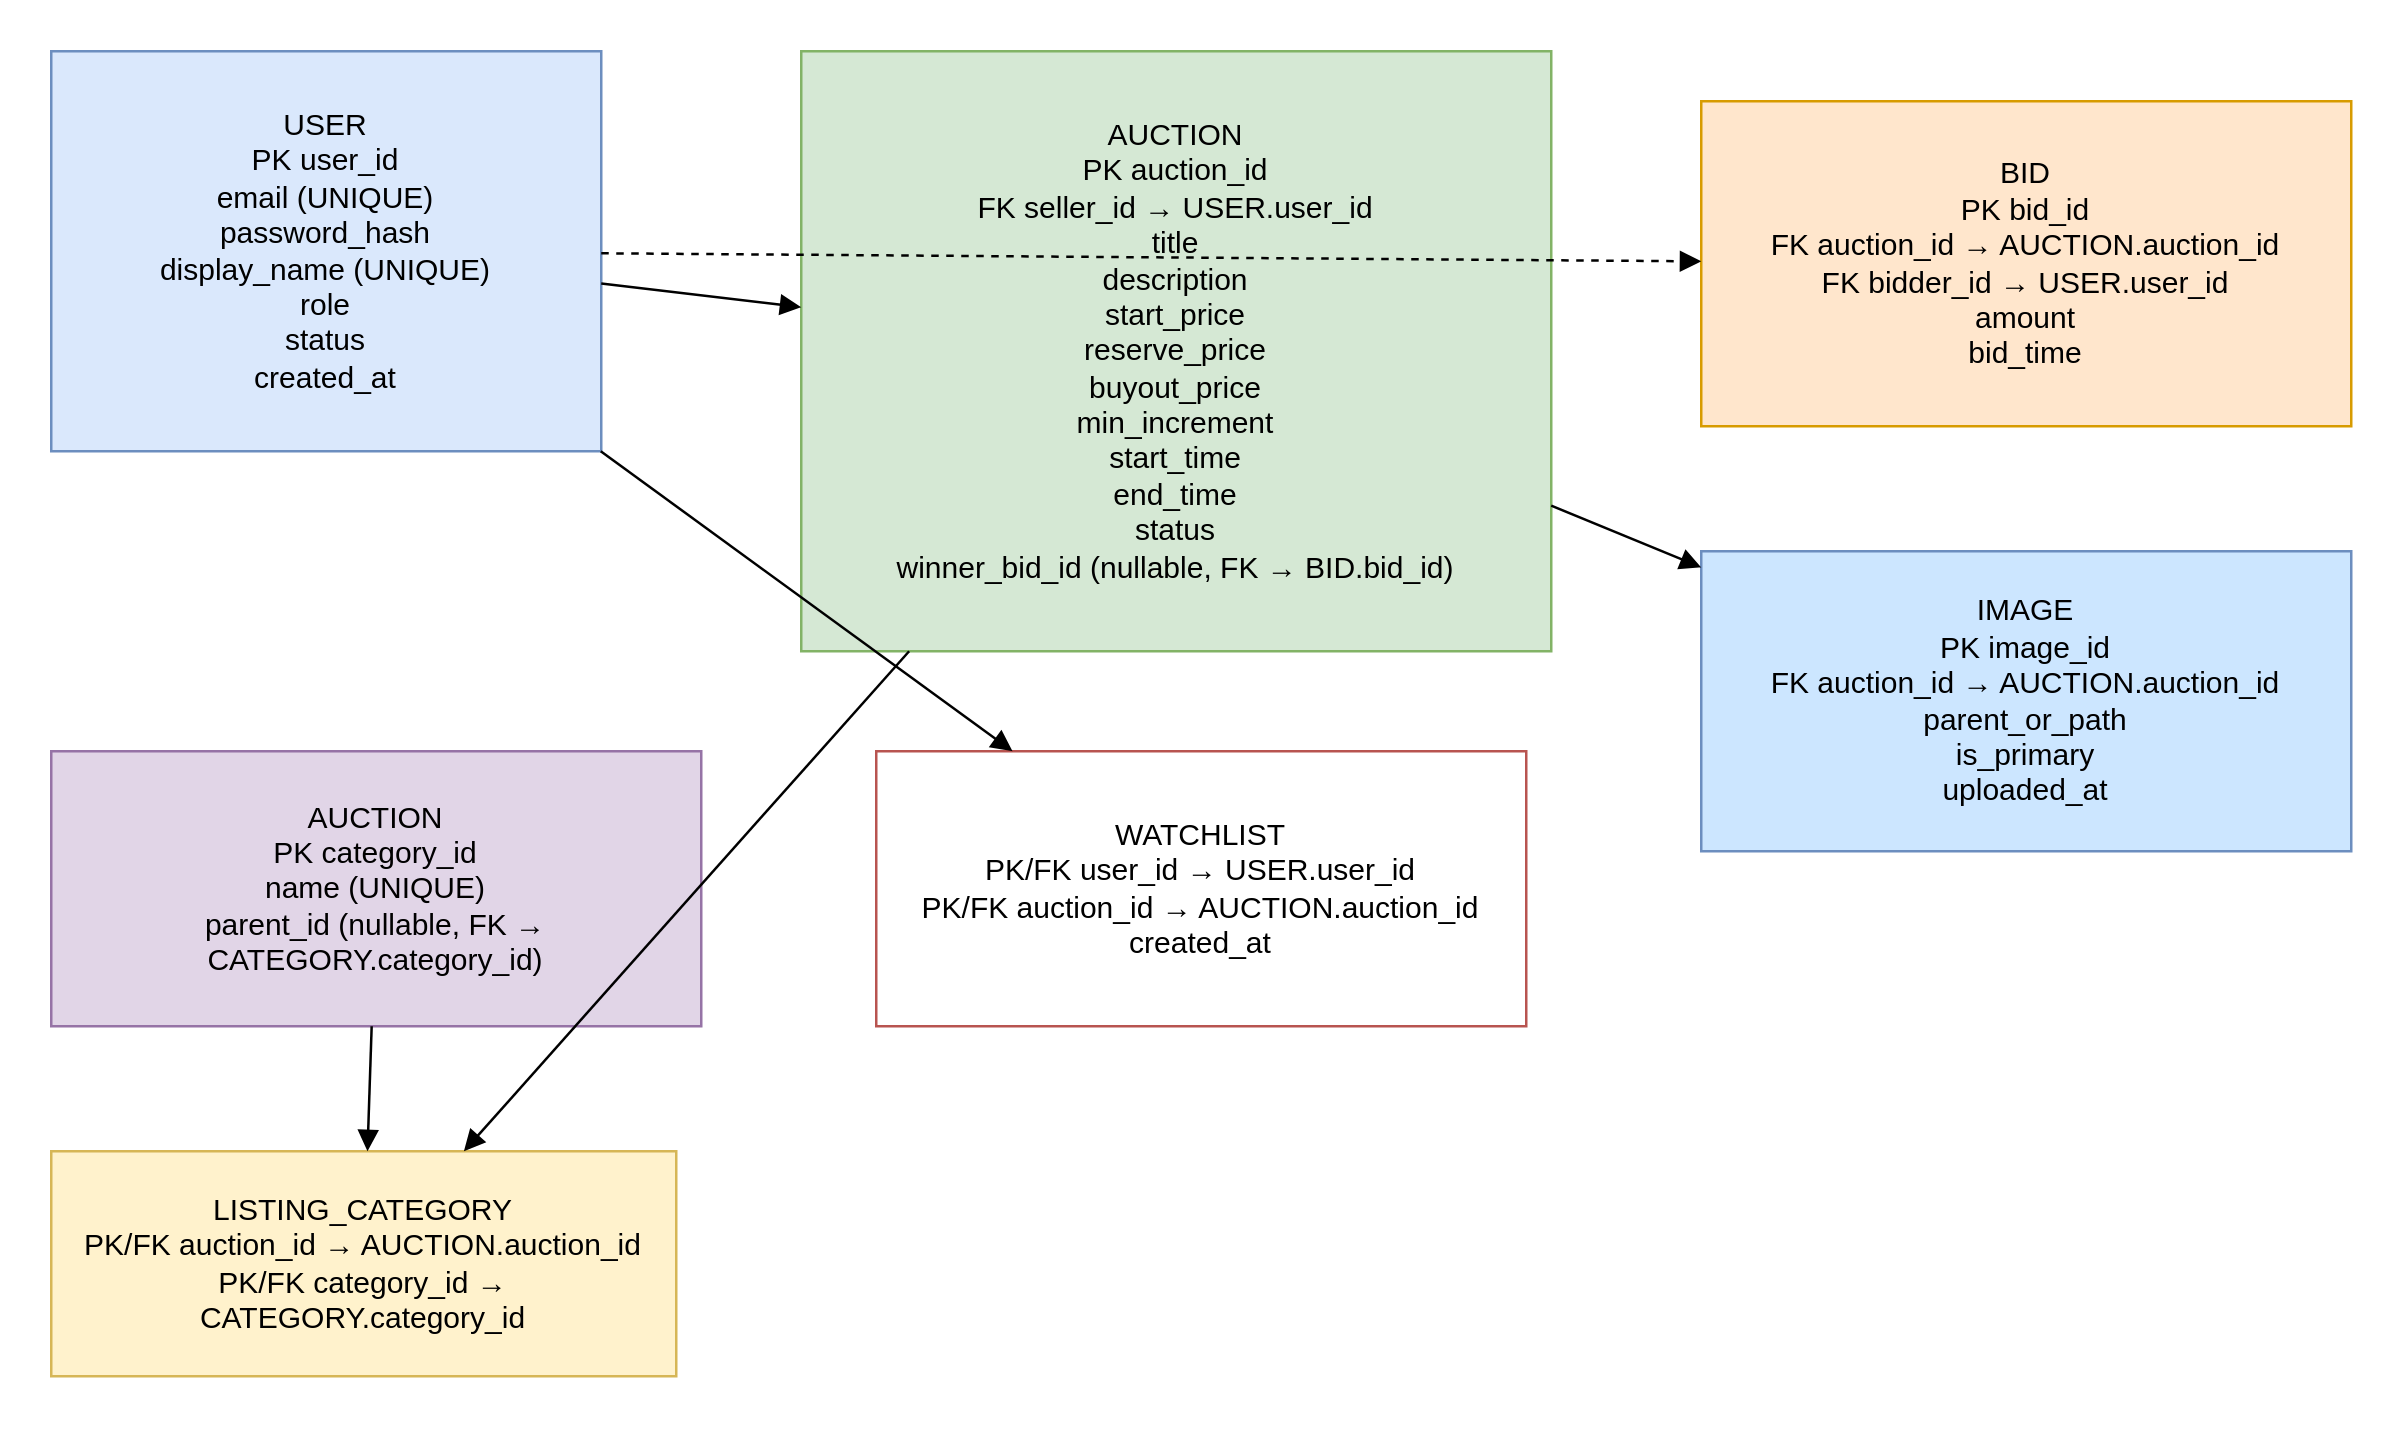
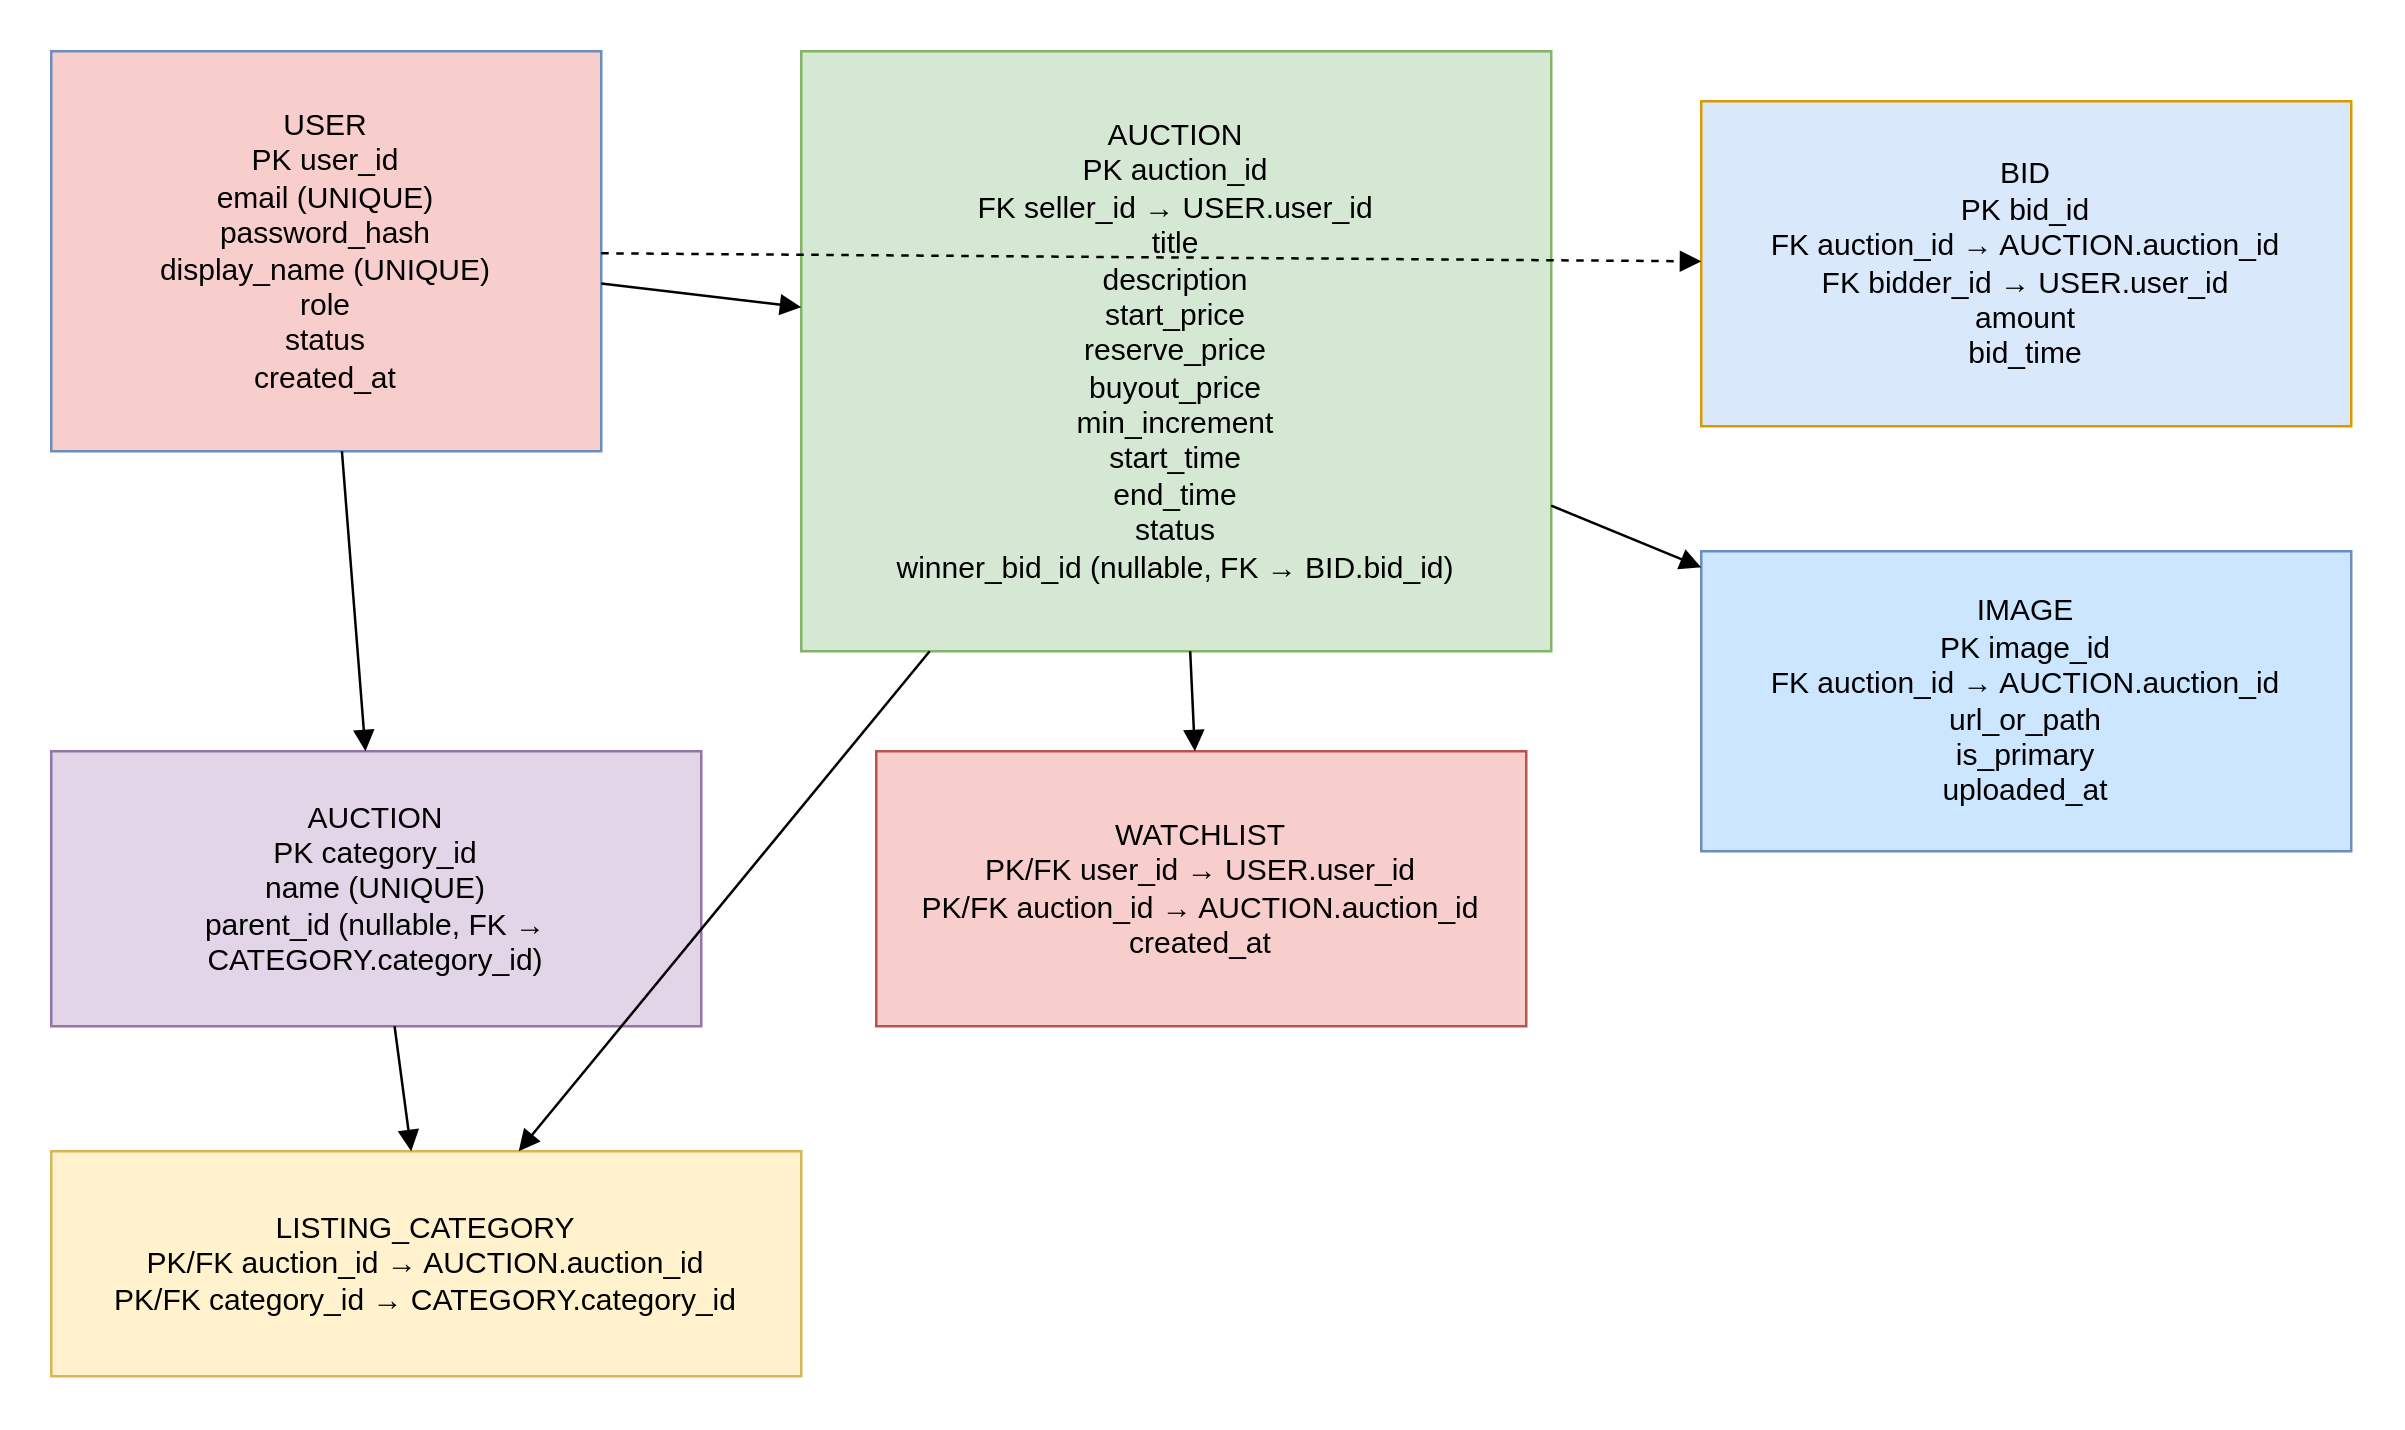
node "USER PK user_id email (UNIQUE) password_hash display_name (UNIQUE) role status created_at": fillcolor #dae8fc -> #f8cecc
node "BID PK bid_id FK auction_id → AUCTION.auction_id FK bidder_id → USER.user_id amount bid_time": fillcolor #ffe6cc -> #dae8fc
edge "USER PK user_id email (UNIQUE) password_hash display_name (UNIQUE) role status created_at" -> "WATCHLIST PK/FK user_id → USER.user_id PK/FK auction_id → AUCTION.auction_id created_at": now "USER PK user_id email (UNIQUE) password_hash display_name (UNIQUE) role status created_at" -> "AUCTION PK category_id name (UNIQUE) parent_id (nullable, FK → CATEGORY.category_id)"
edge "AUCTION PK auction_id FK seller_id → USER.user_id title description start_price reserve_price buyout_price min_increment start_time end_time status winner_bid_id (nullable, FK → BID.bid_id)" -> "WATCHLIST PK/FK user_id → USER.user_id PK/FK auction_id → AUCTION.auction_id created_at": added
node "IMAGE PK image_id FK auction_id → AUCTION.auction_id parent_or_path is_primary uploaded_at": label "IMAGE PK image_id FK auction_id → AUCTION.auction_id parent_or_path is_primary uploaded_at" -> "IMAGE PK image_id FK auction_id → AUCTION.auction_id url_or_path is_primary uploaded_at"
node "WATCHLIST PK/FK user_id → USER.user_id PK/FK auction_id → AUCTION.auction_id created_at": fillcolor #ffffff -> #f8cecc
node "LISTING_CATEGORY PK/FK auction_id → AUCTION.auction_id PK/FK category_id → CATEGORY.category_id": size 625x225 -> 750x225
